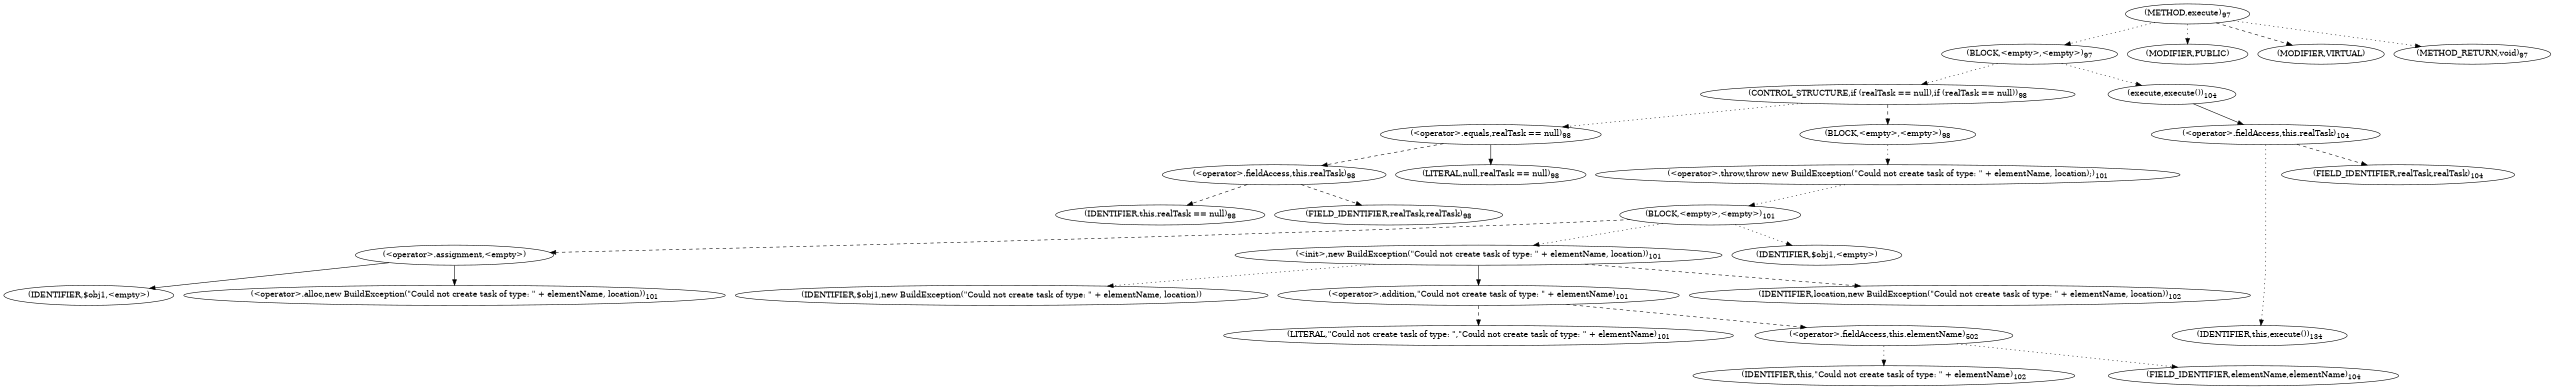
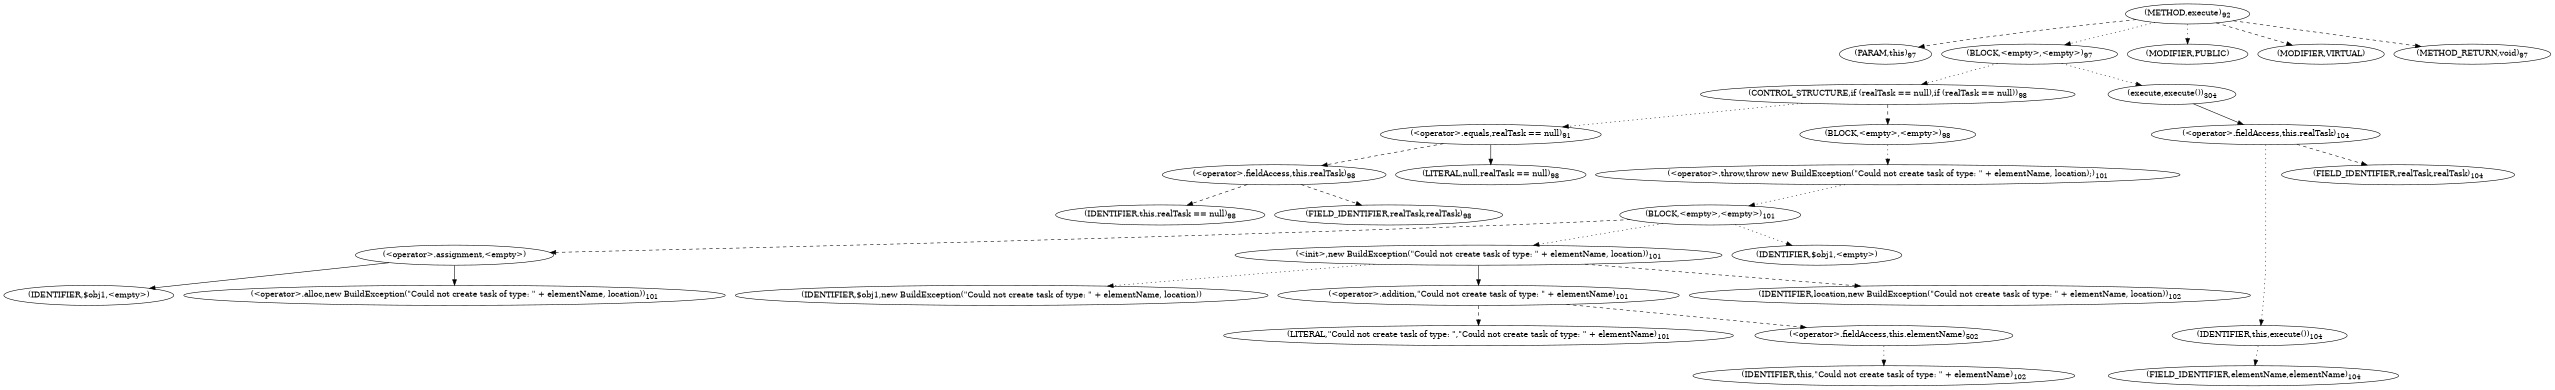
node "(METHOD,execute)": text "97" -> "92"
edge "(METHOD,execute)" -> "(METHOD_RETURN,void)": style dotted -> dashed
node "(PARAM,this)": added
node "(execute,execute())": text "104" -> "304"
node "(<operator>.equals,realTask == null)": text "98" -> "91"
node "(IDENTIFIER,this,execute())": text "134" -> "104"
edge "(<operator>.fieldAccess,this.elementName)" -> "(FIELD_IDENTIFIER,elementName,elementName)": now "(IDENTIFIER,this,execute())" -> "(FIELD_IDENTIFIER,elementName,elementName)"
